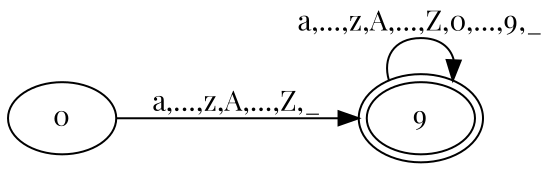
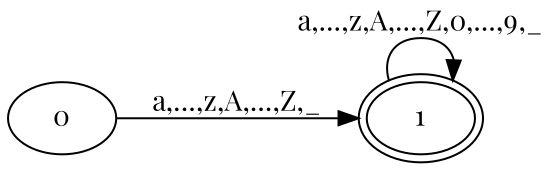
node "9": label "9" -> "1"
